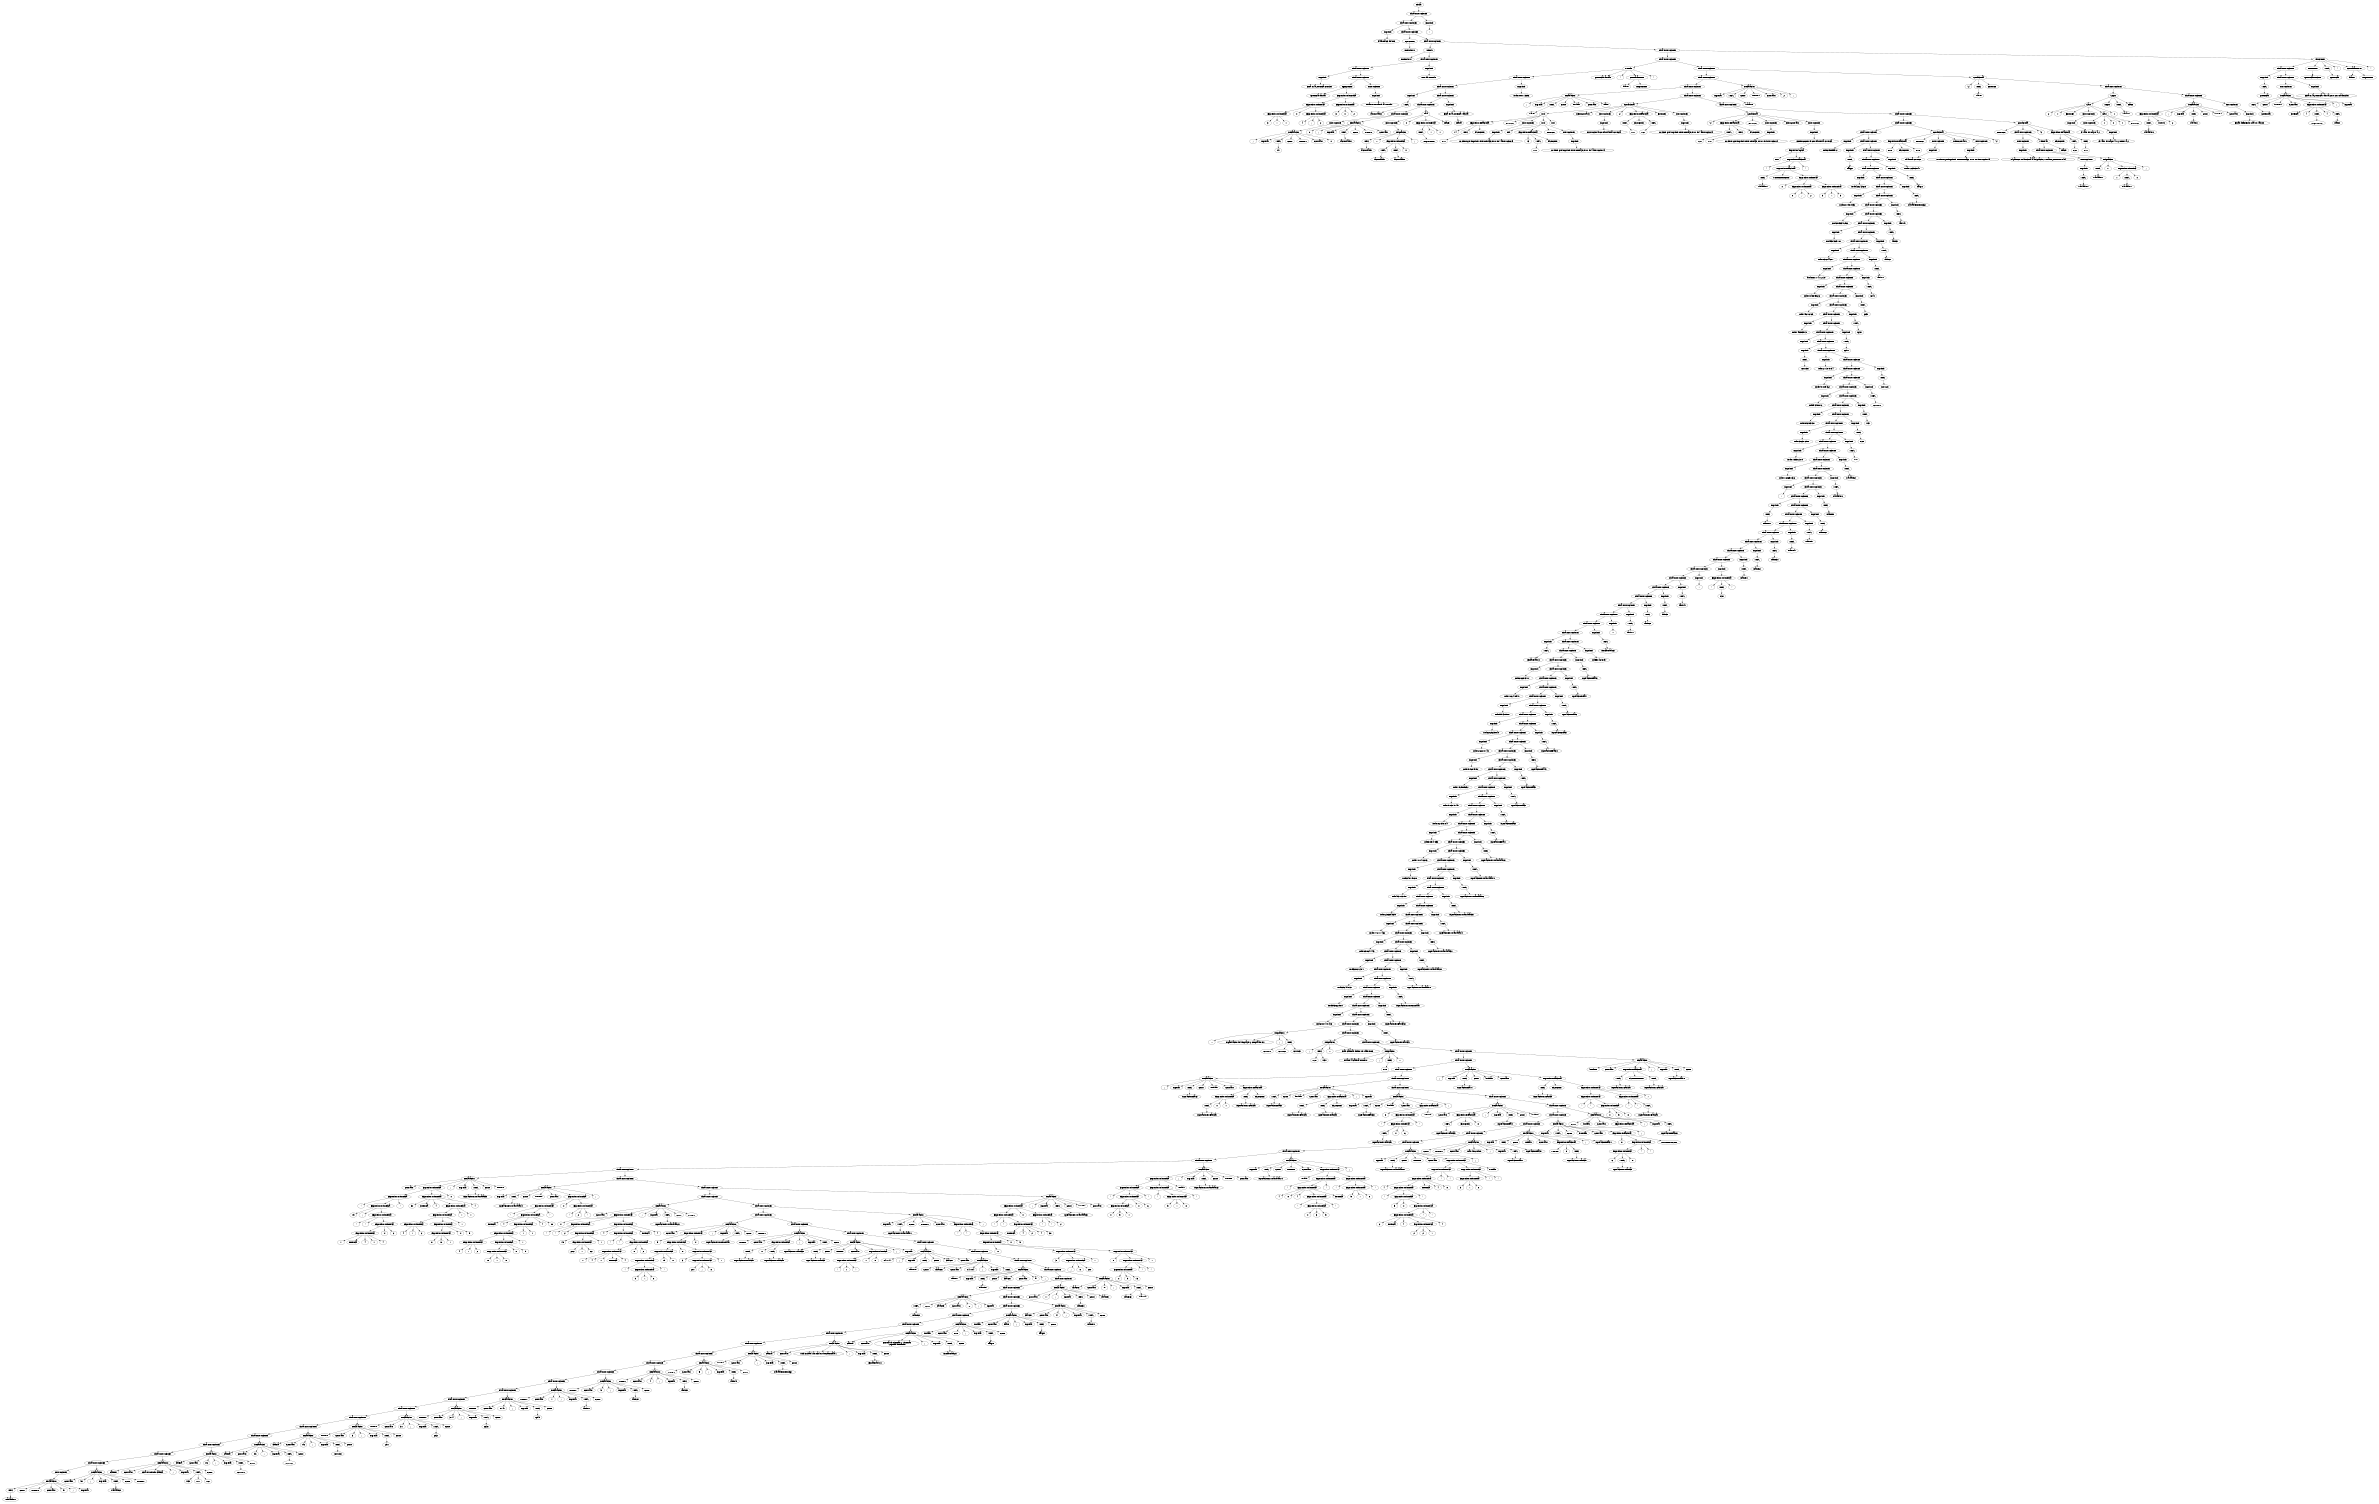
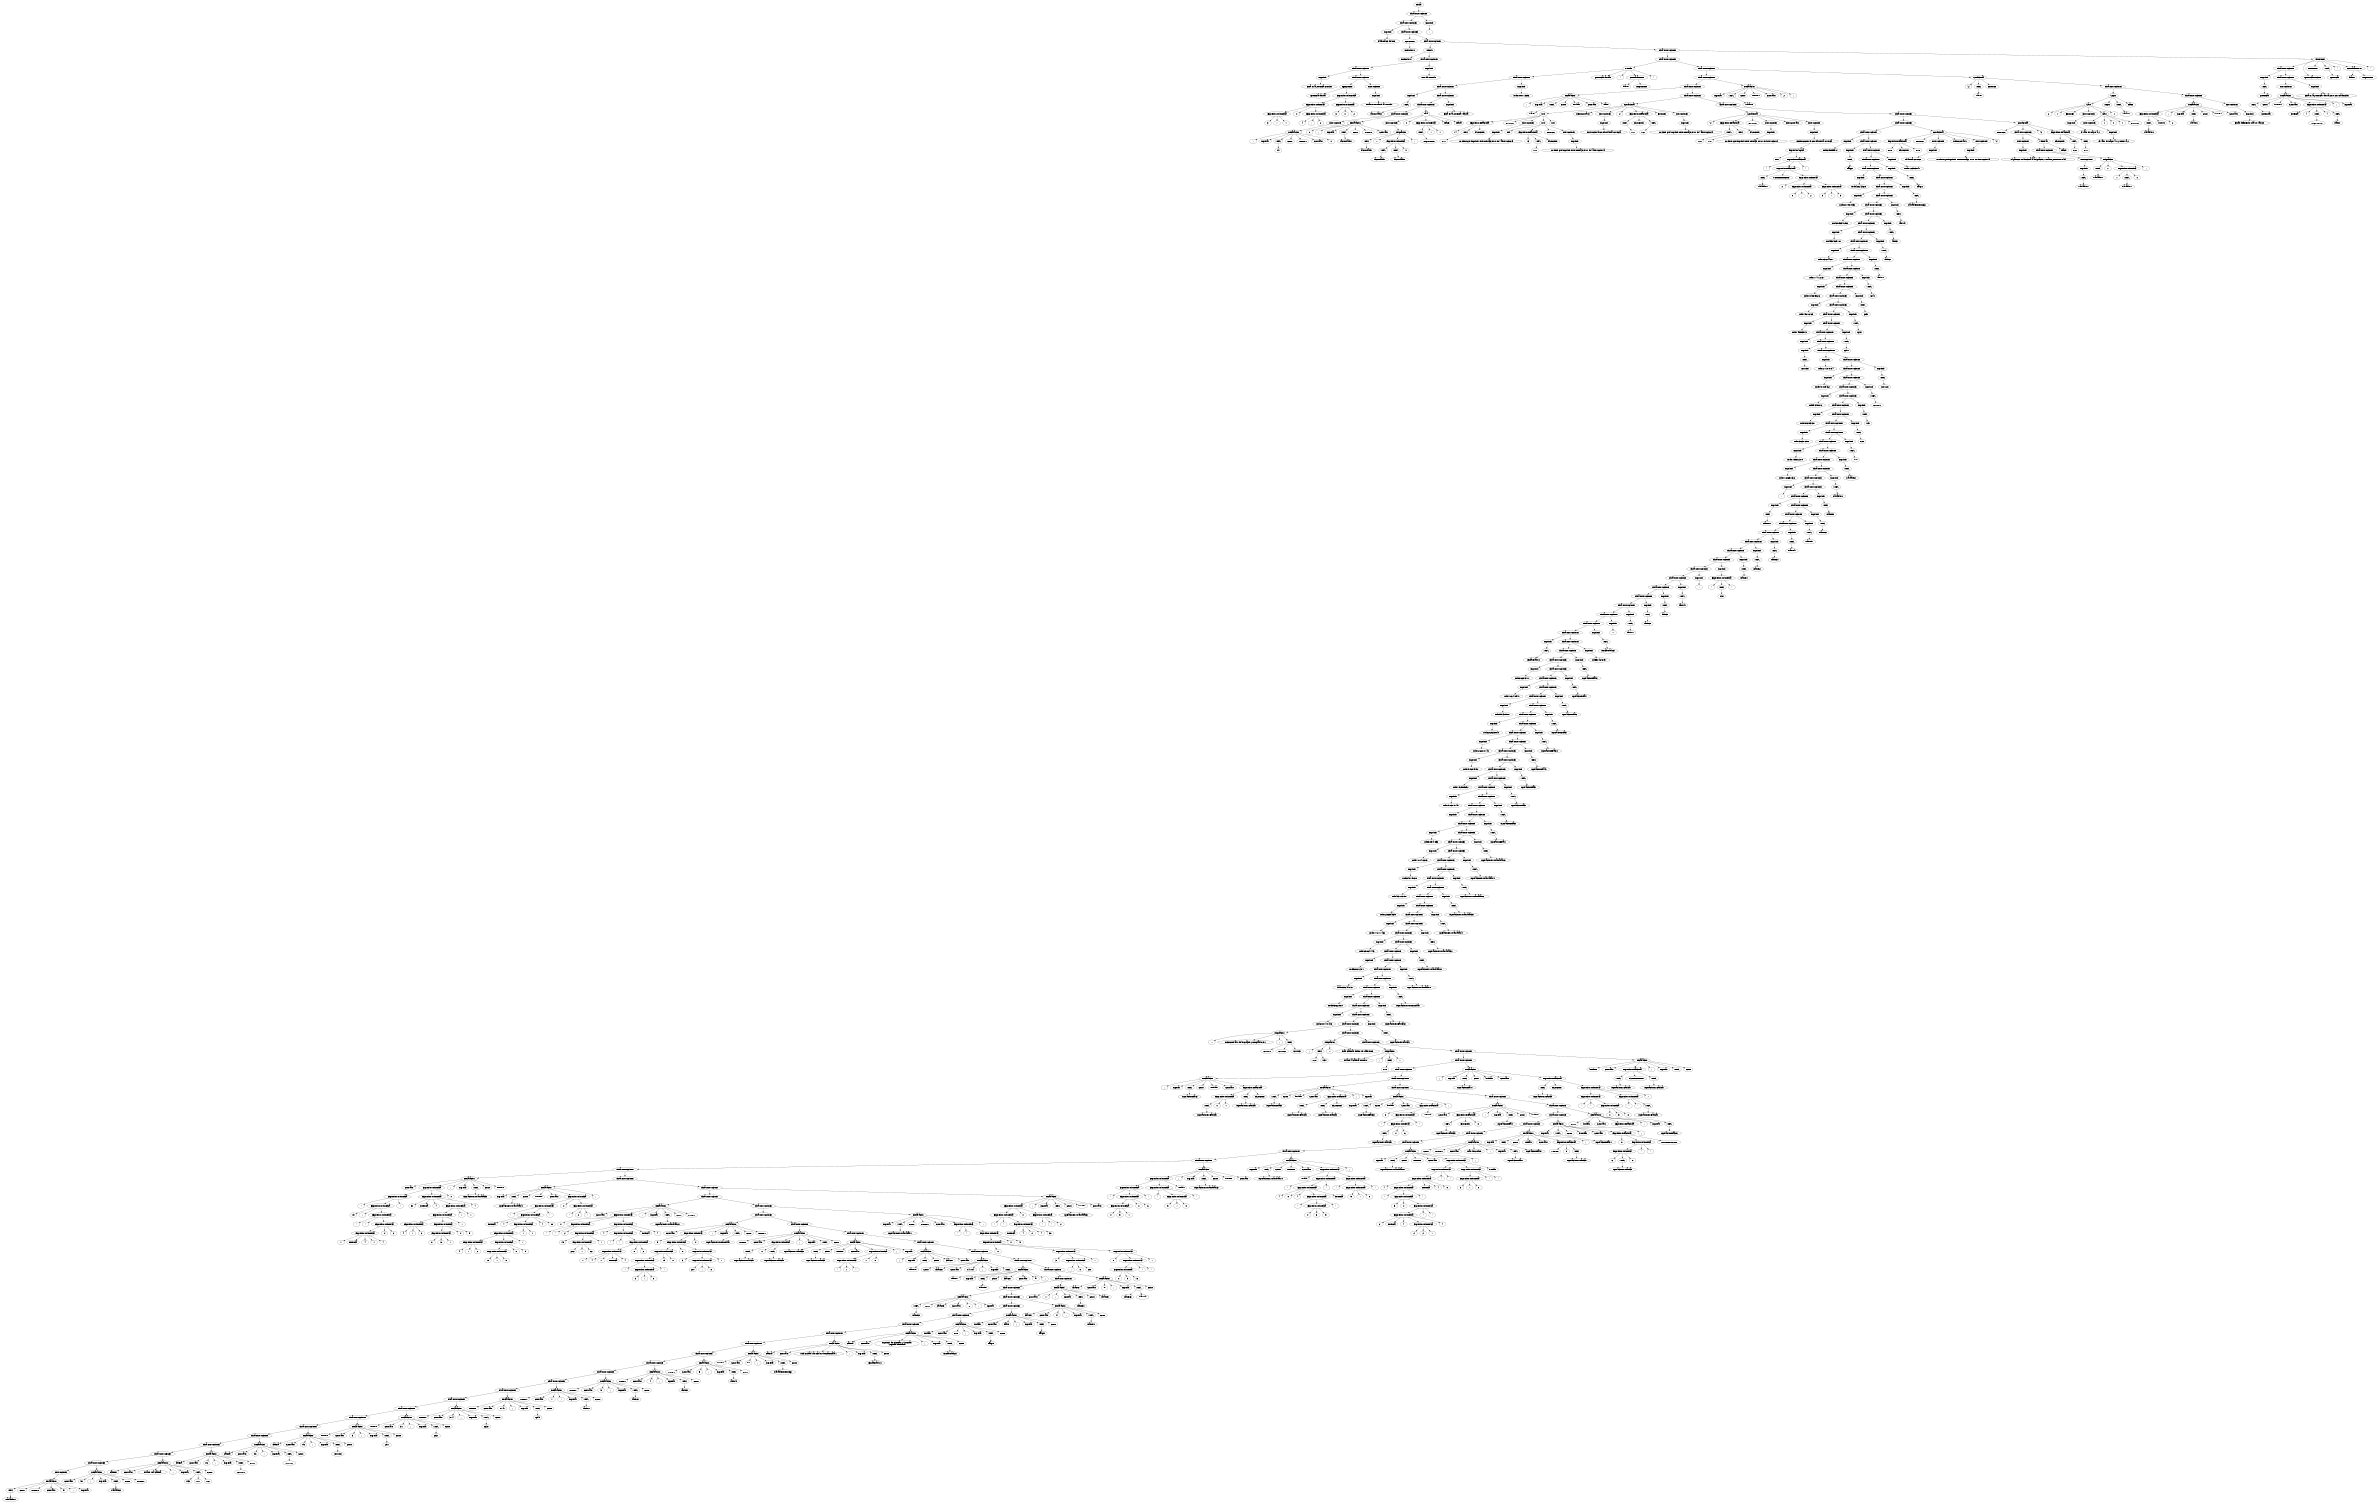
edge "RETORNO" -> "_potenciaFuncion_": now "Funciones" -> "_potenciaFuncion_"
edge "Esta es la potencia Manual" -> "Hasta": now "Para" -> "Hasta"
node "booleAn1174112137": label "booleAn1174112137" -> "node1174112137"
node "node1827351847": removed
node "node392479131": label "node392479131" -> "varaux392479131"
node "Organizacion de lenguajes y compiladores 1": label "Organizacion de lenguajes y compiladores 1" -> "DeLoContrario de lenguajes y compiladores 1"
node "_operacionRela51_": removed
node "'${111}'": removed
node "Escuela de Ciencias y Sistemas Segundo semestre": label "Escuela de Ciencias y Sistemas Segundo semestre" -> "Imprimir de Ciencias y Sistemas Segundo semestre"
node "5.0": added
node "esta es metodo cadena": label "esta es metodo cadena" -> "esta es una cadena"
